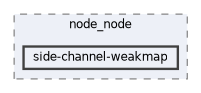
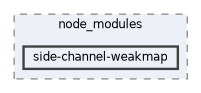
cluster "node_node": label "node_node" -> "node_modules"
